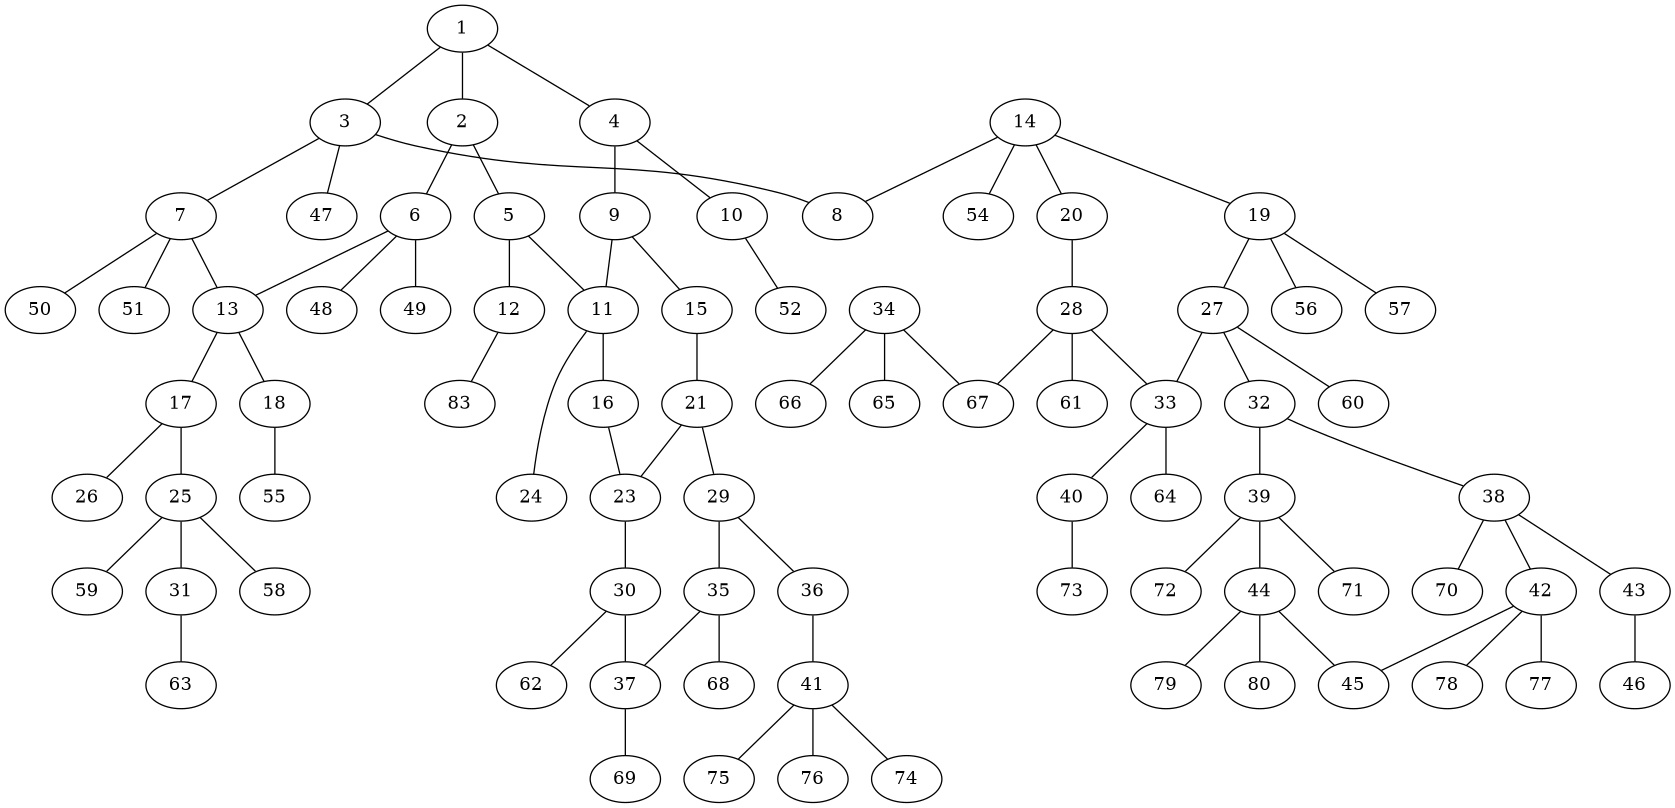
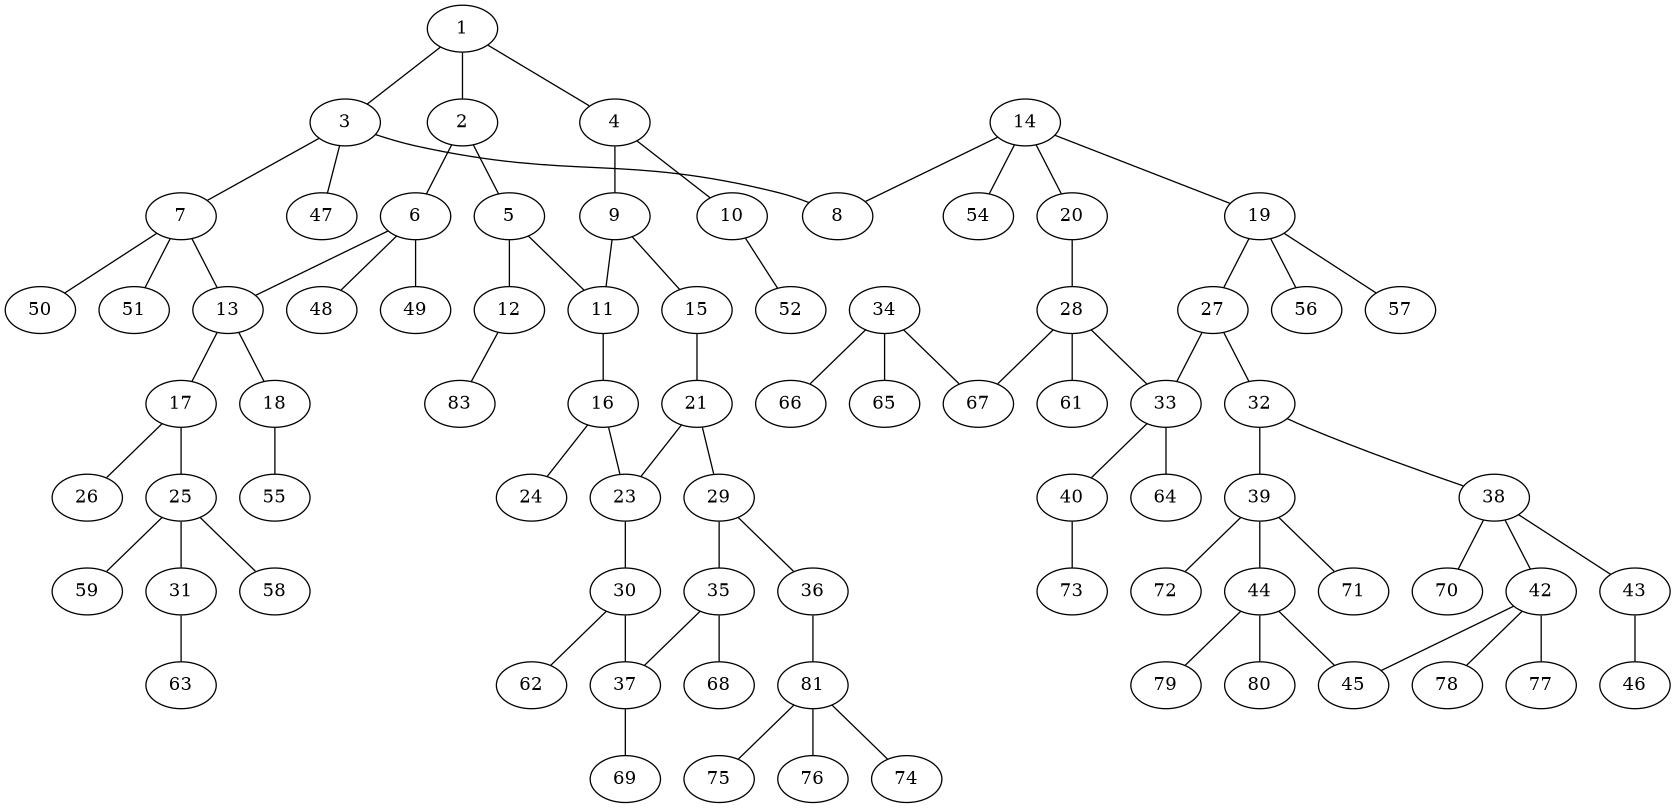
edge "11" -- "24": now "16" -- "24"
node "60": removed
node "41": label "41" -> "81"
